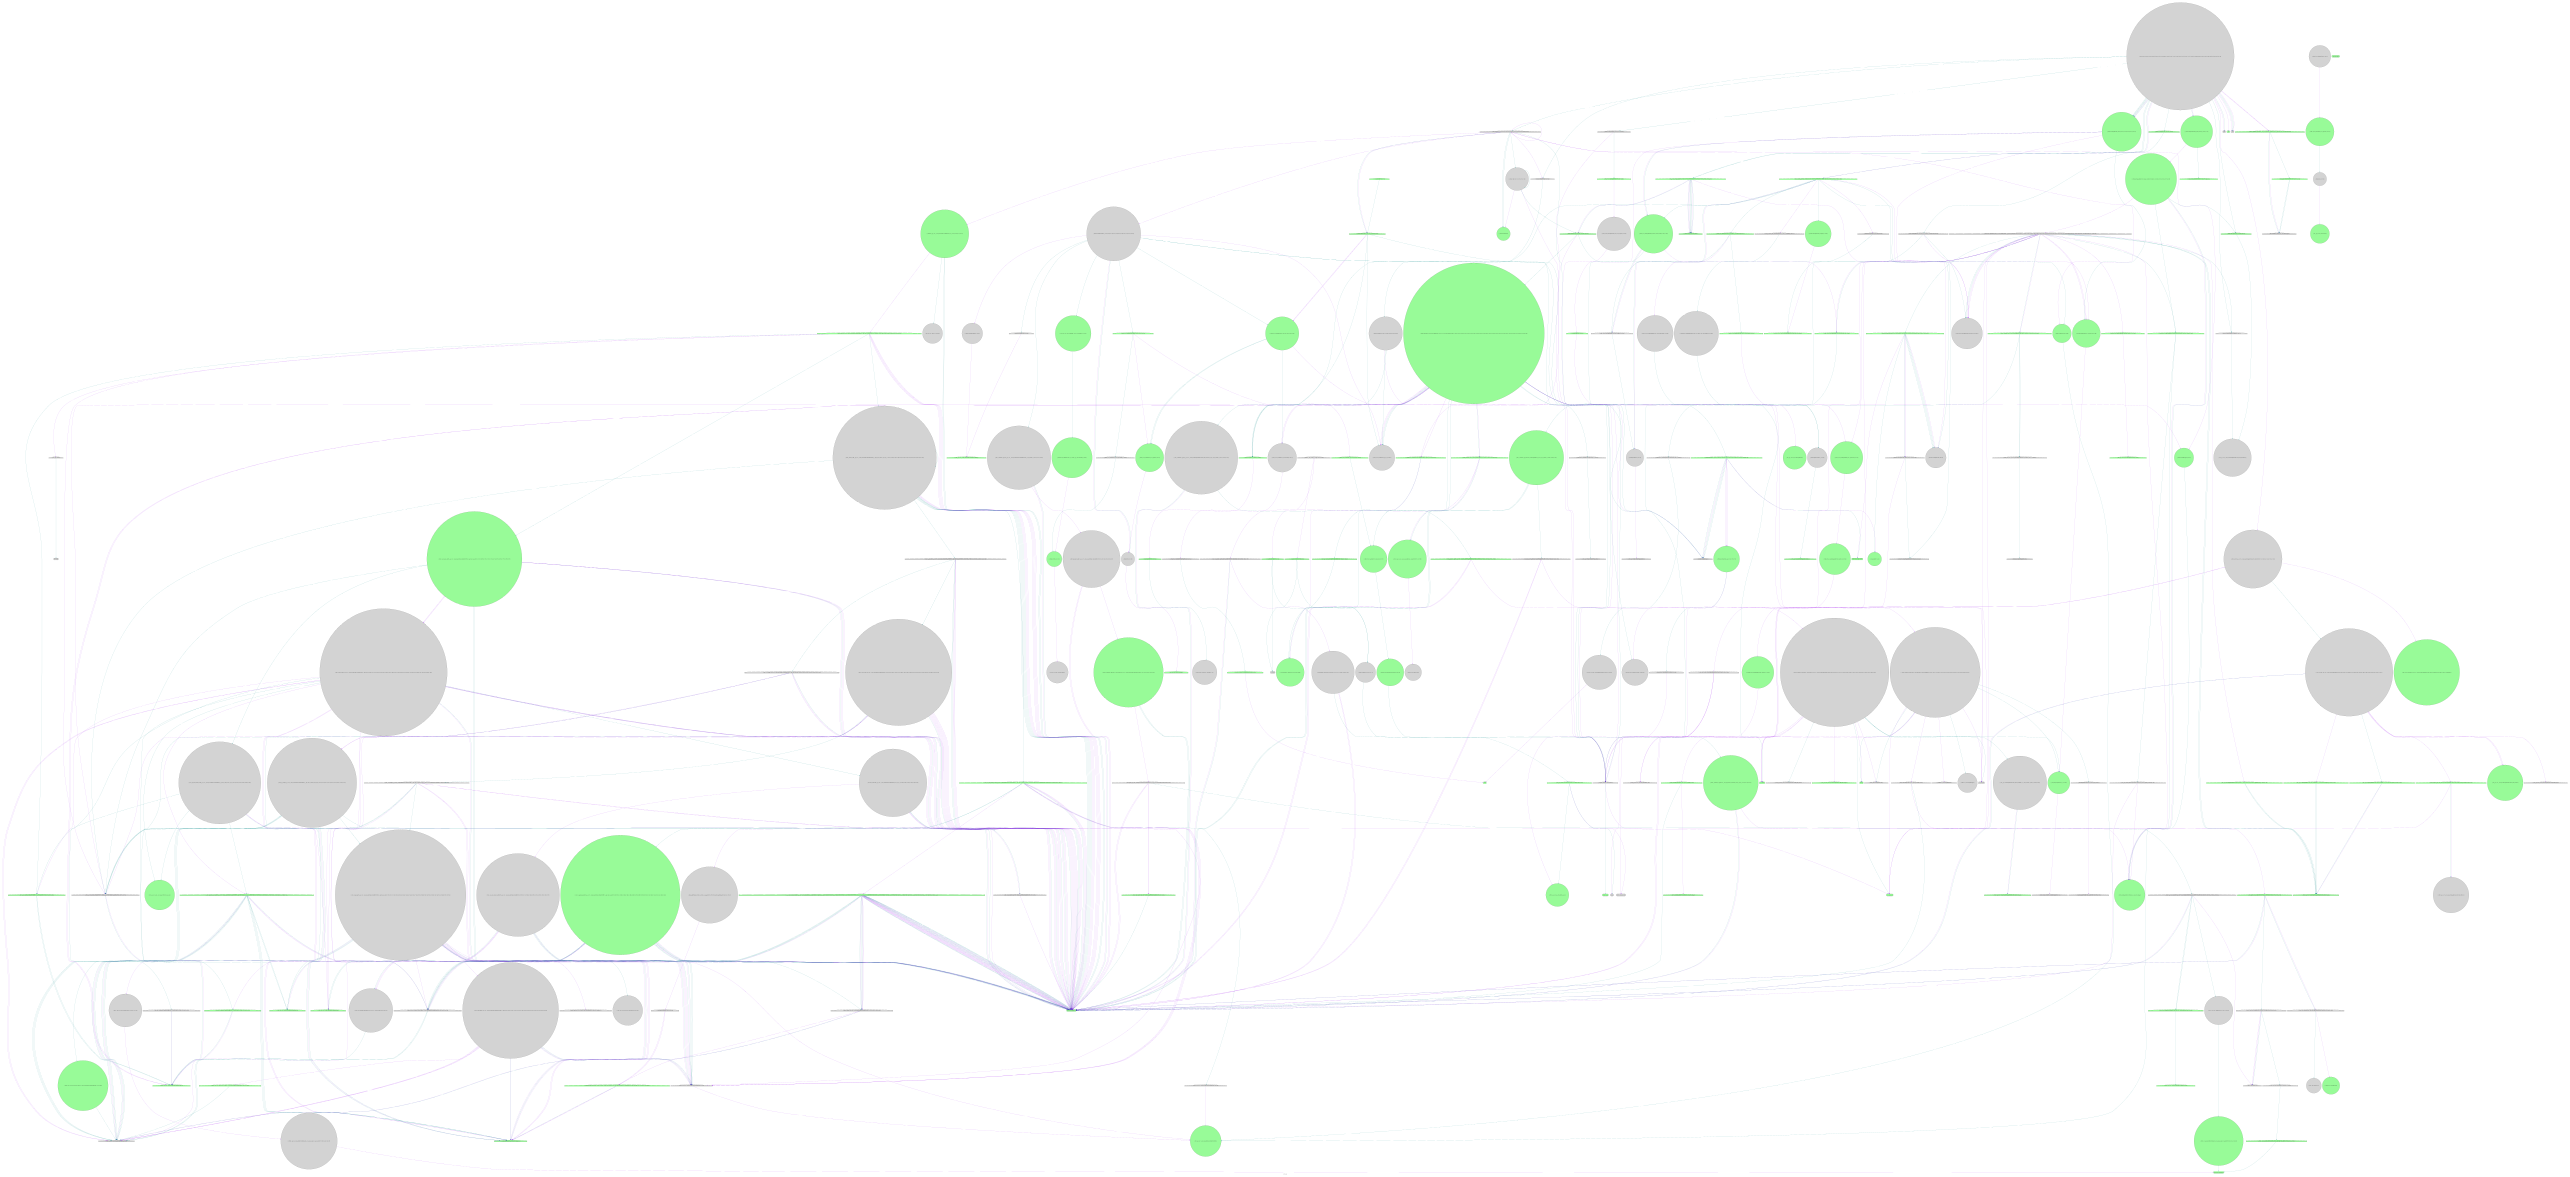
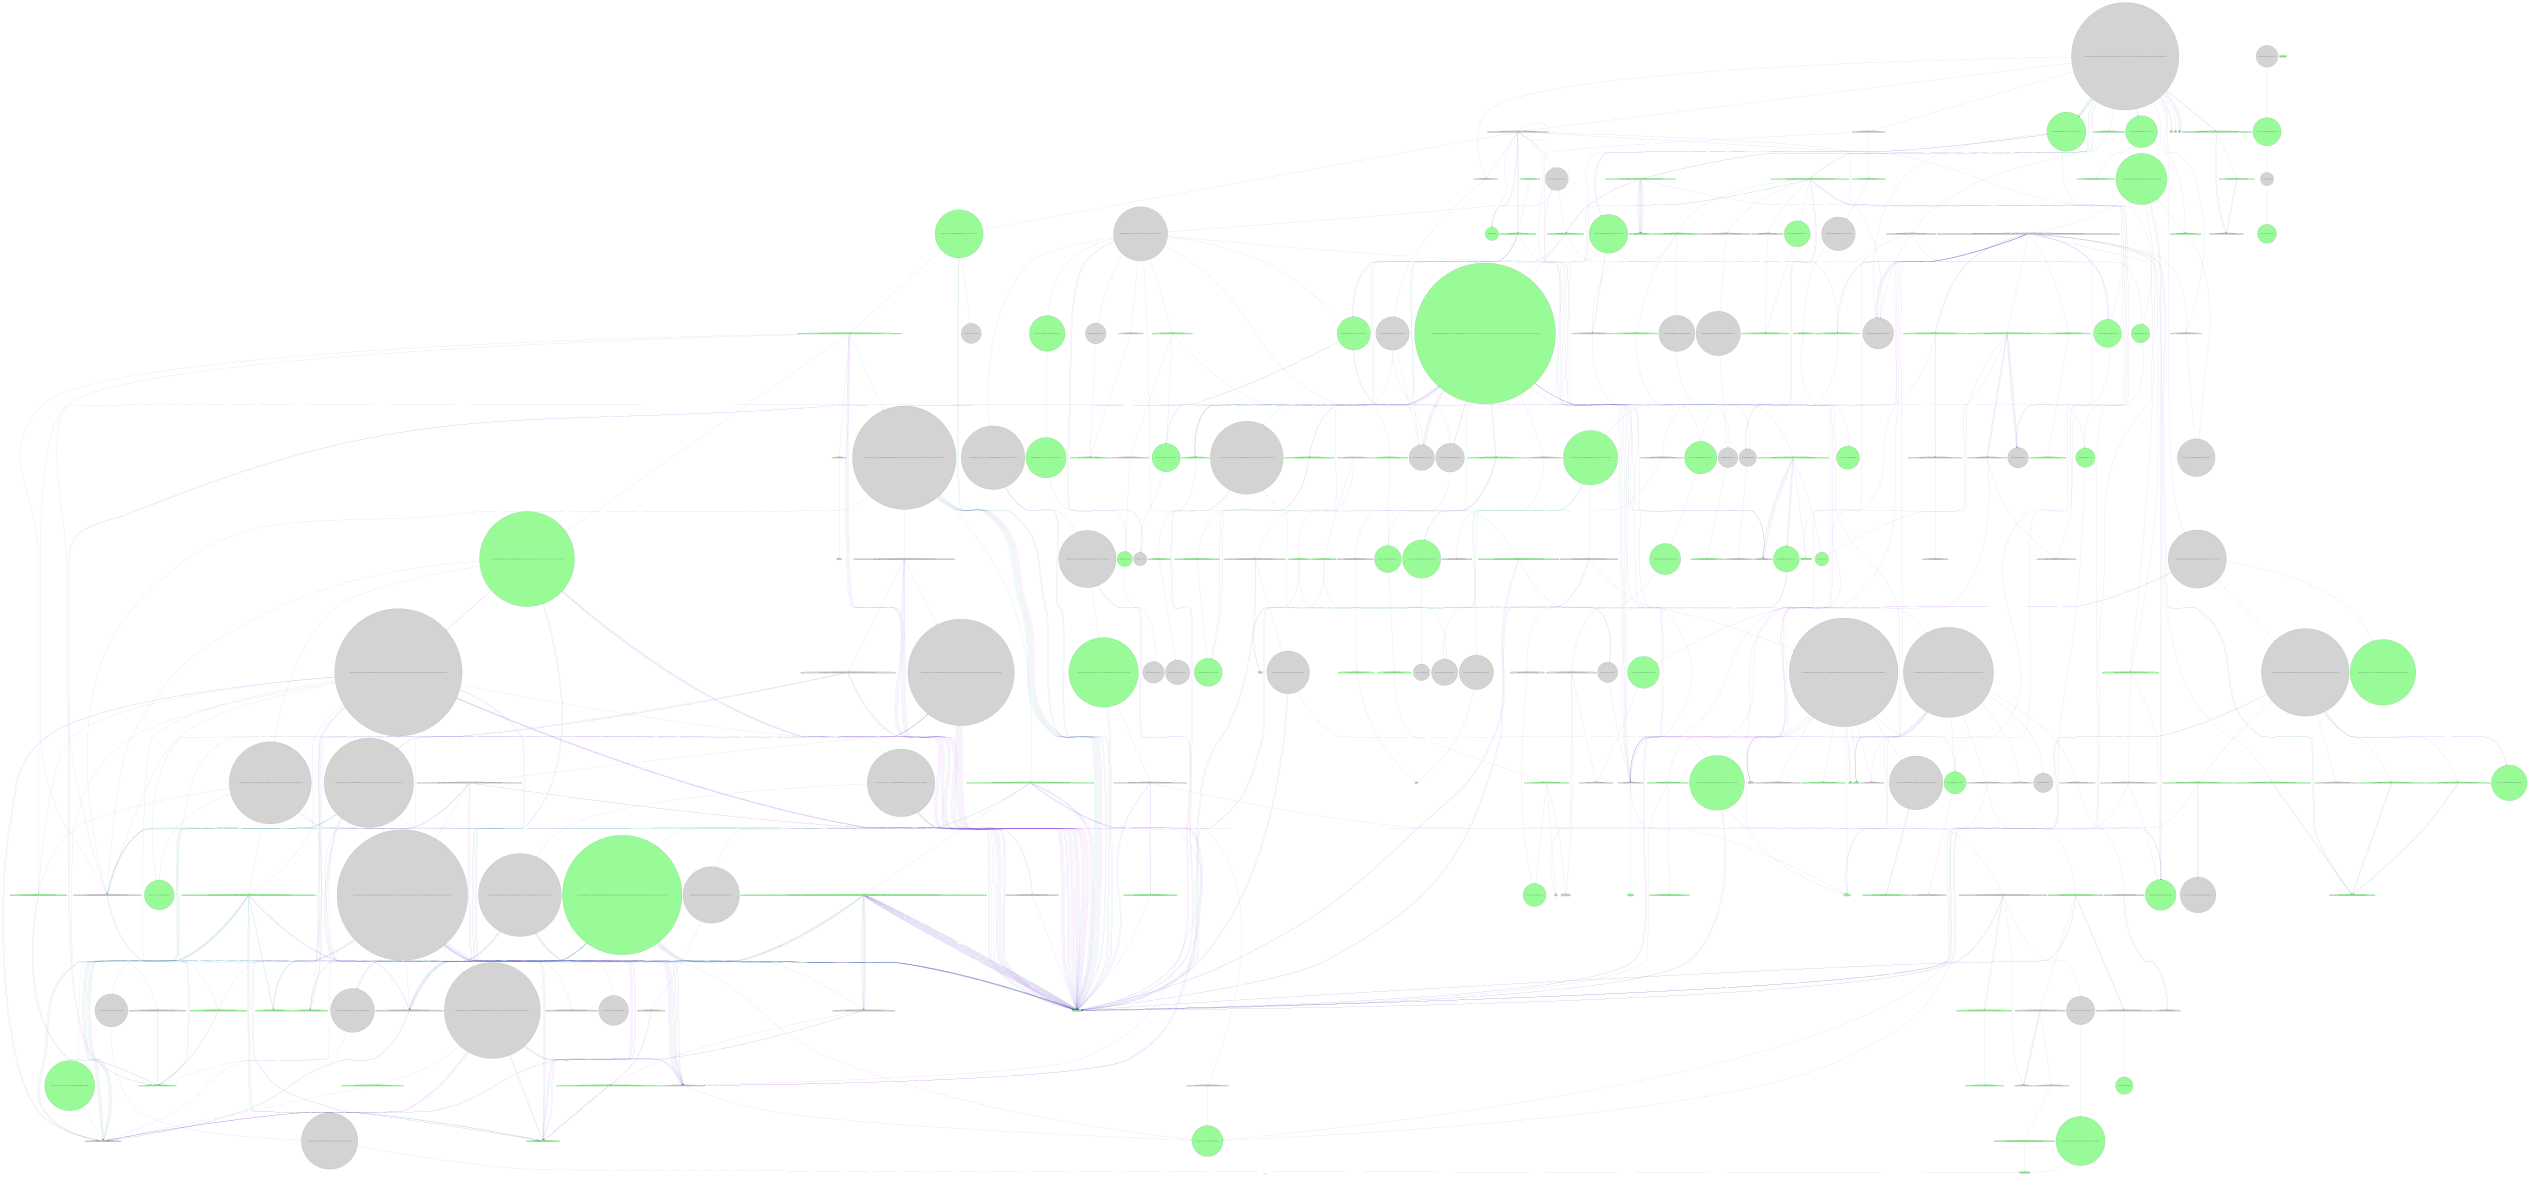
node "{_ZN9__gnu_cxx13new_allocatorIiED2Ev}": removed
node "{_ZNSt16allocator_traitsISaIiEE8allocateERS0_m|{<s0>181}}": shape circle -> house
node "{_ZNKSt13move_iteratorIPSt4pairIiiEE4baseEv}": added
node "{_ZSt12__miter_baseIPiET_S1_}": removed
